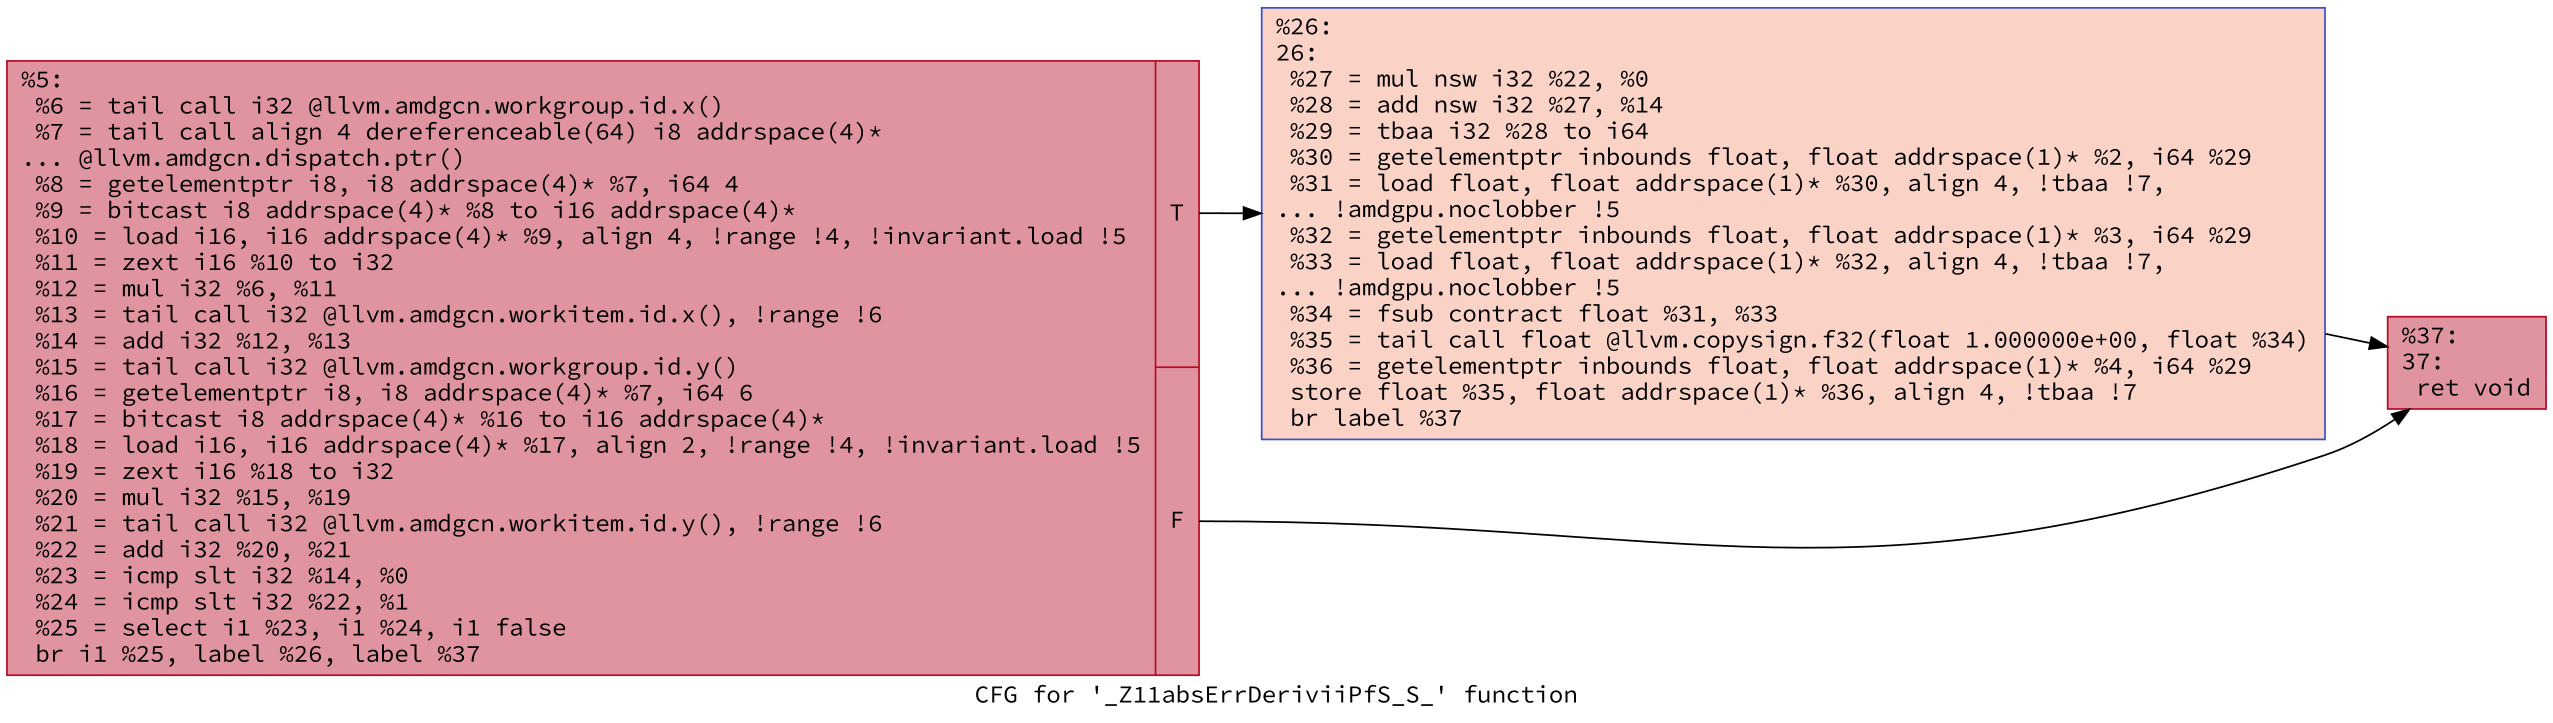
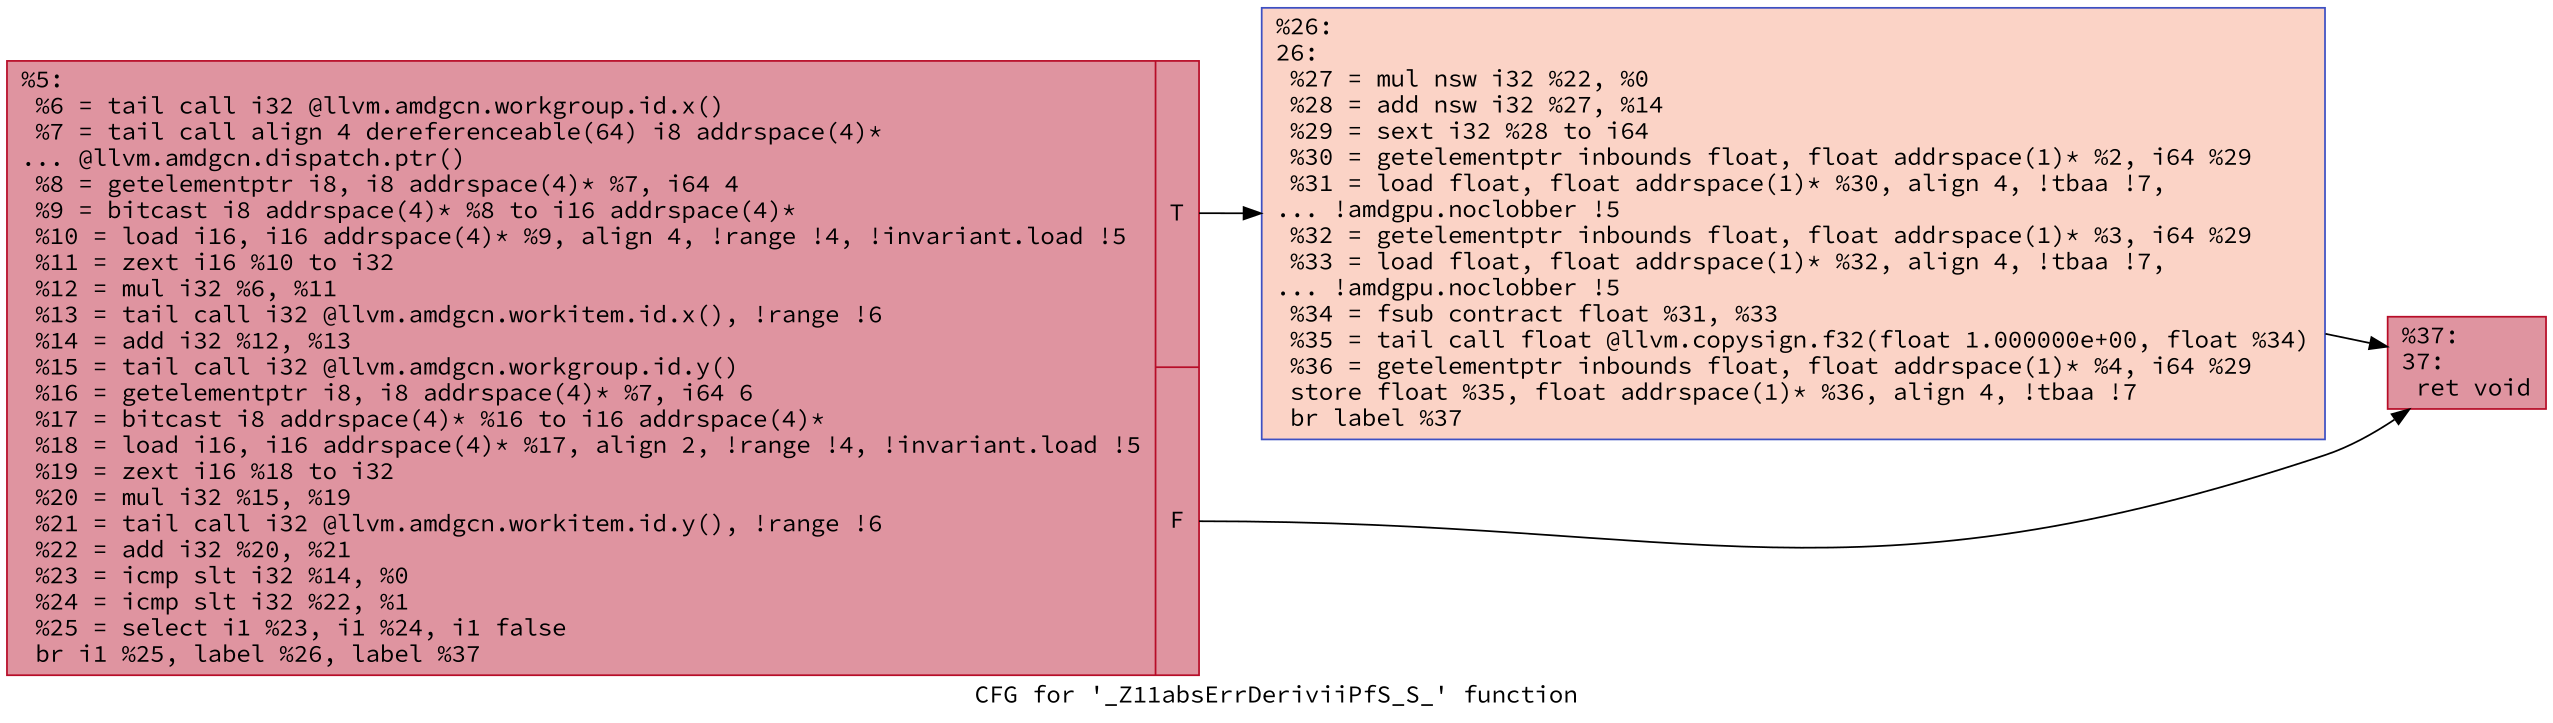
node "%26:": text "%29 = tbaa i32 %28 to i64" -> "%29 = sext i32 %28 to i64"
